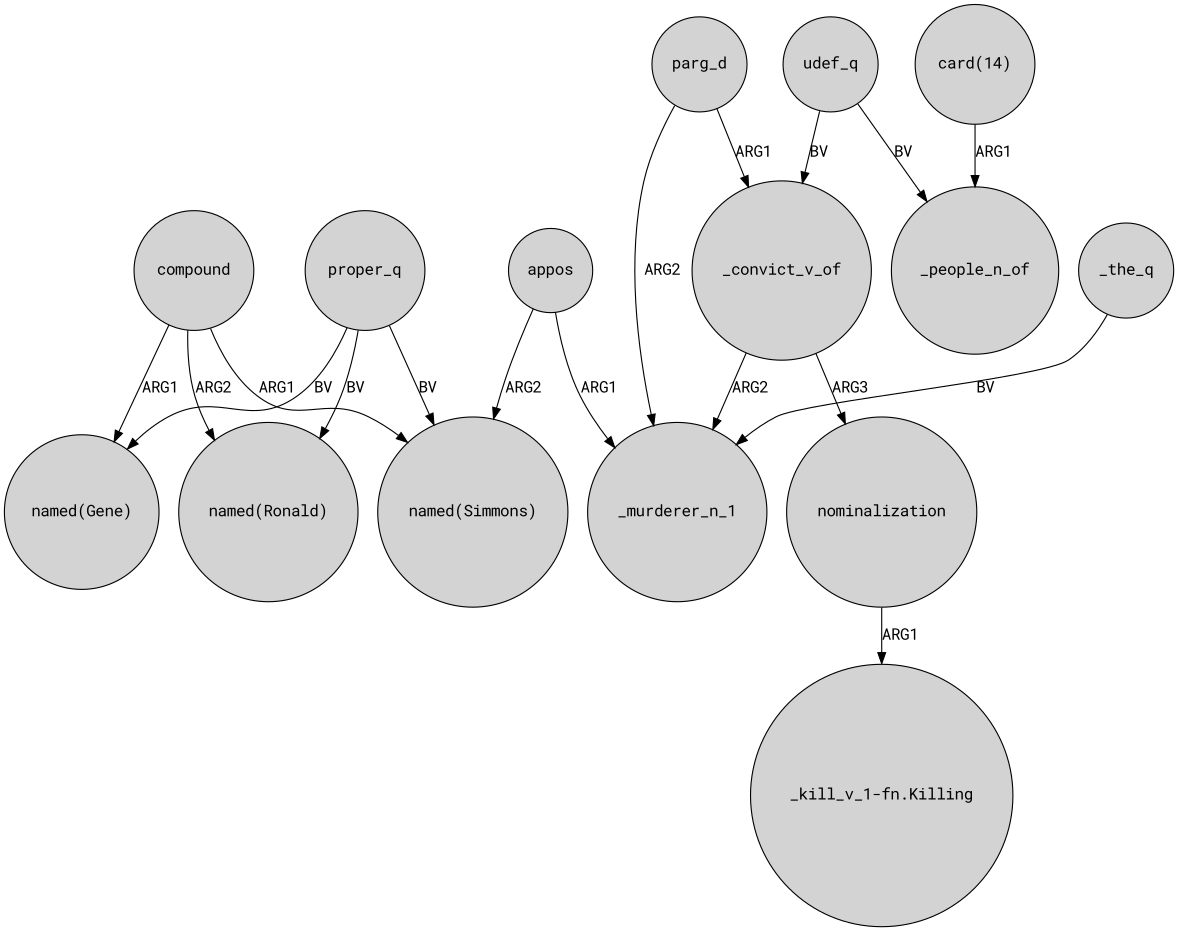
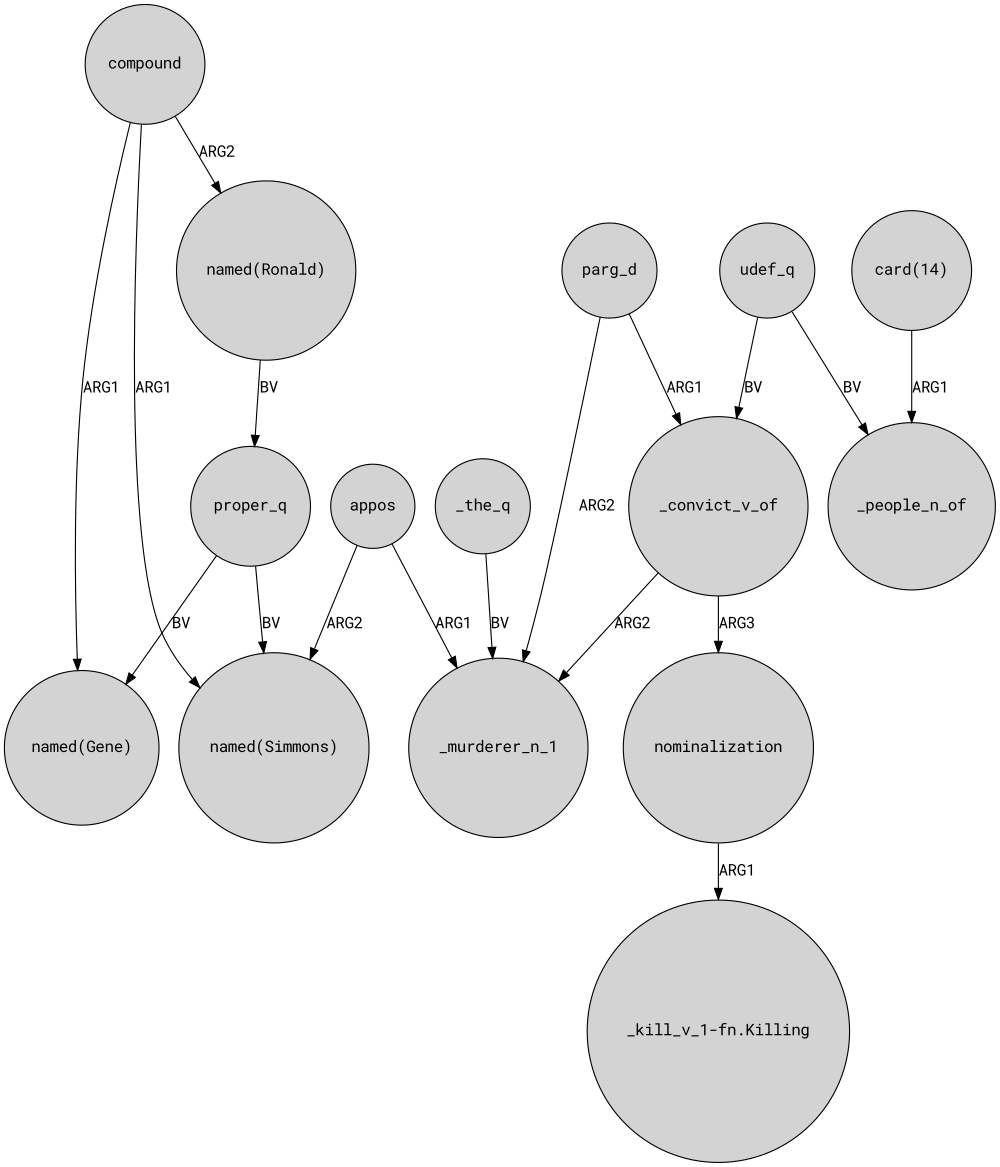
edge "proper_q" -> "named(Ronald)": reversed
